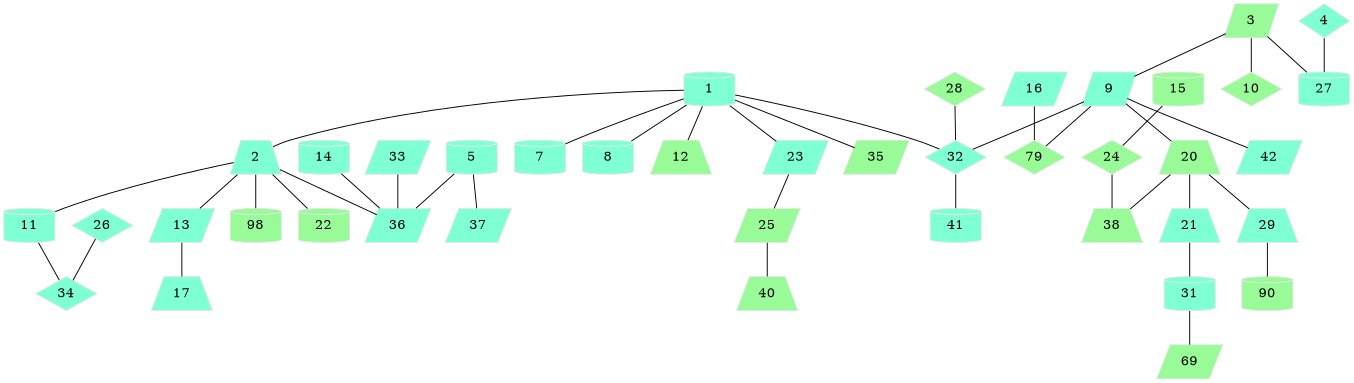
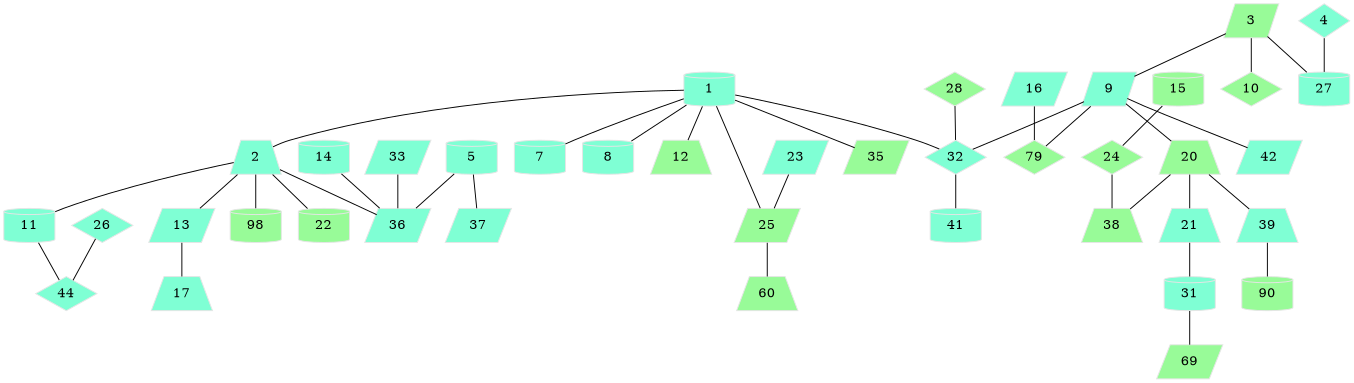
edge "1" -- "23": now "1" -- "25"
node "29": label "29" -> "39"
node "34": label "34" -> "44"
node "40": label "40" -> "60"
